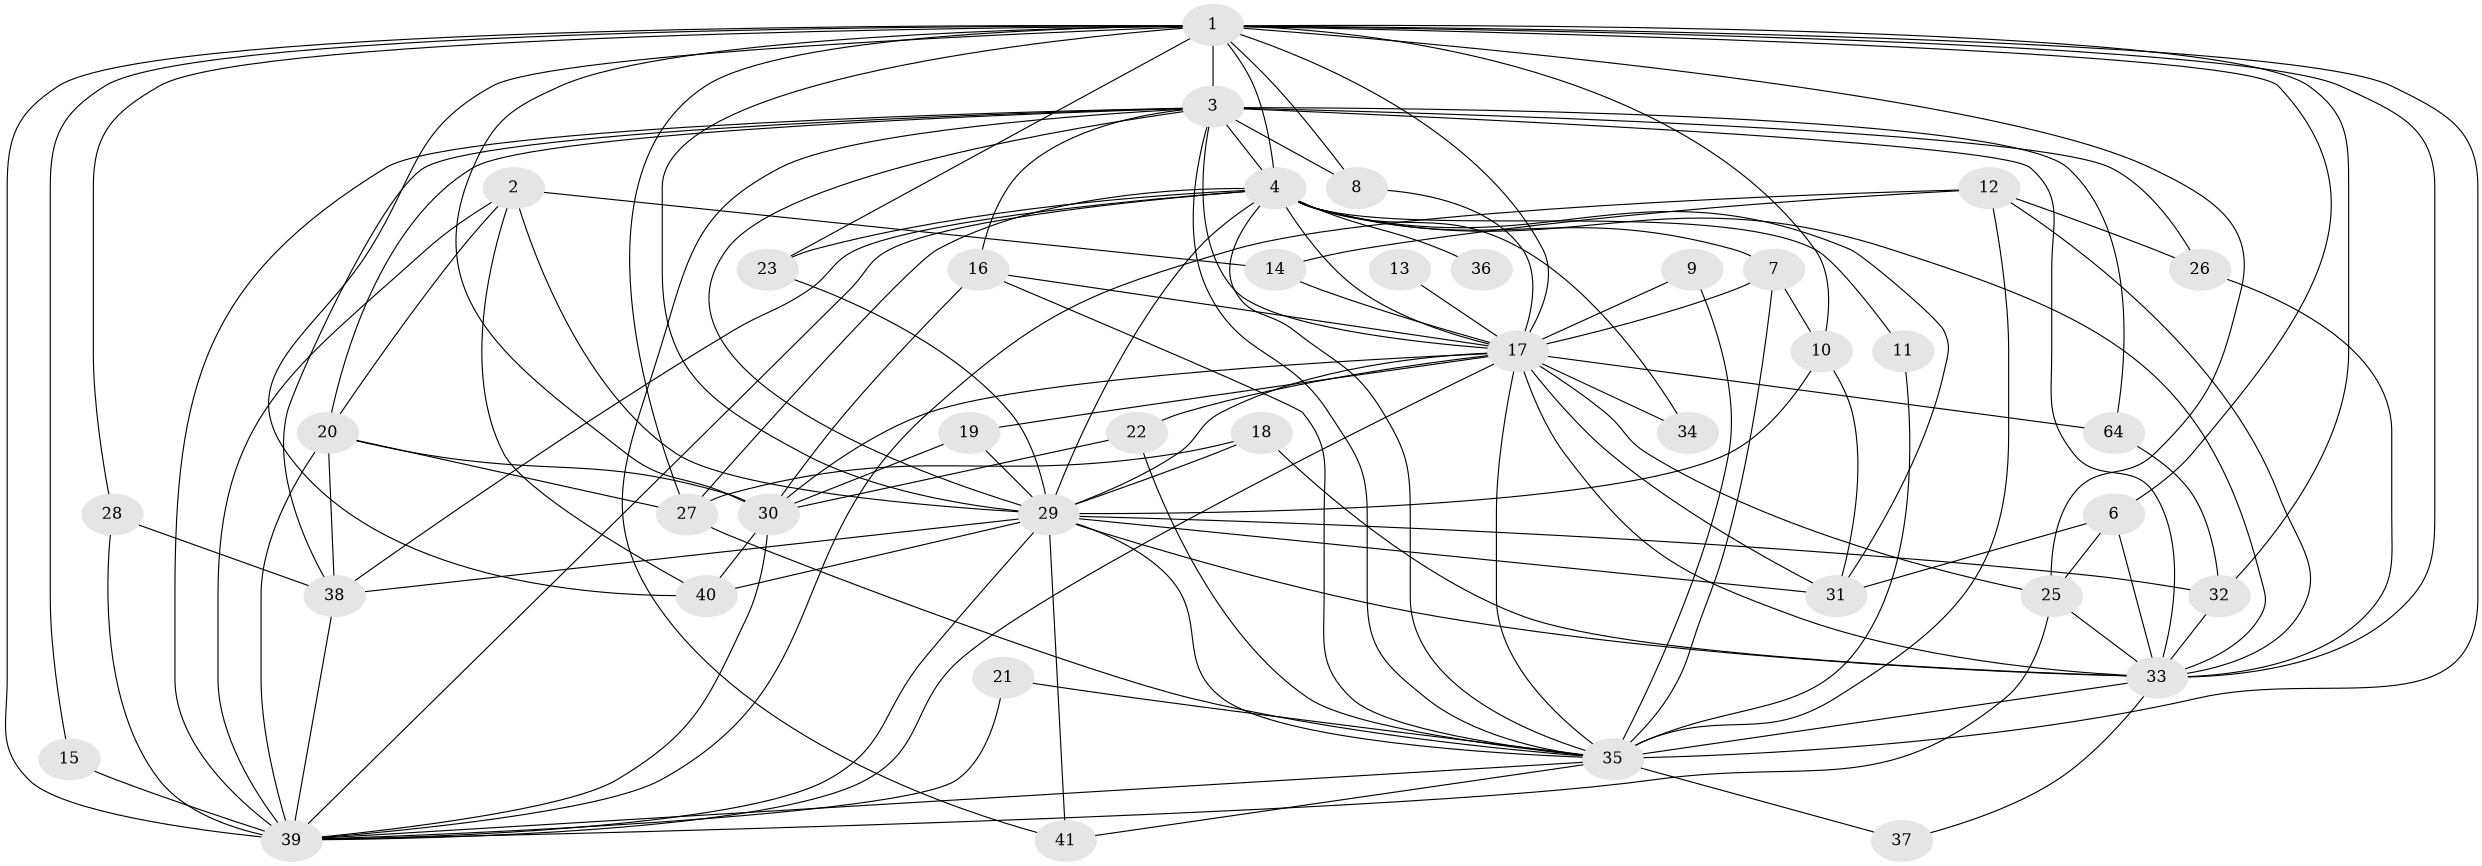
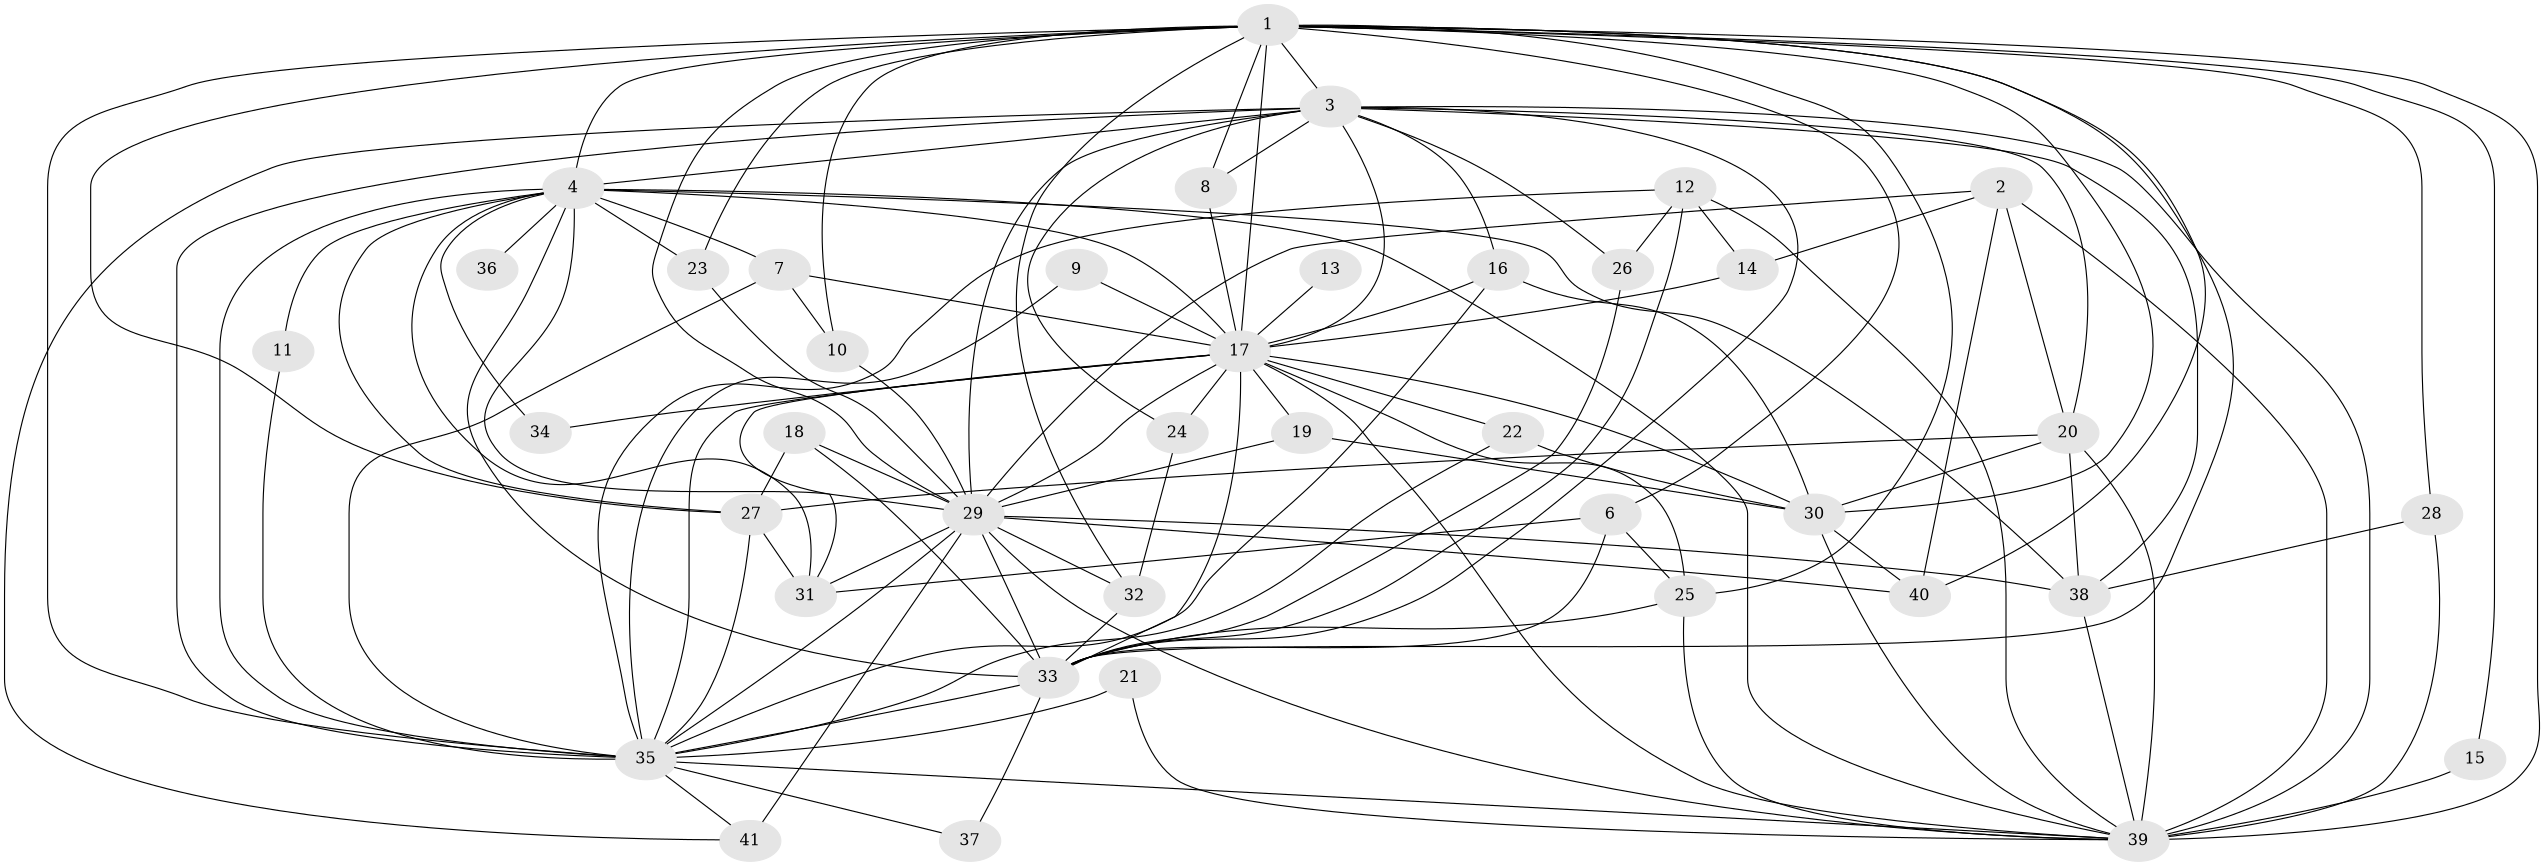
node "64": label "64" -> "24"
edge "10" -- "31": now "27" -- "31"
